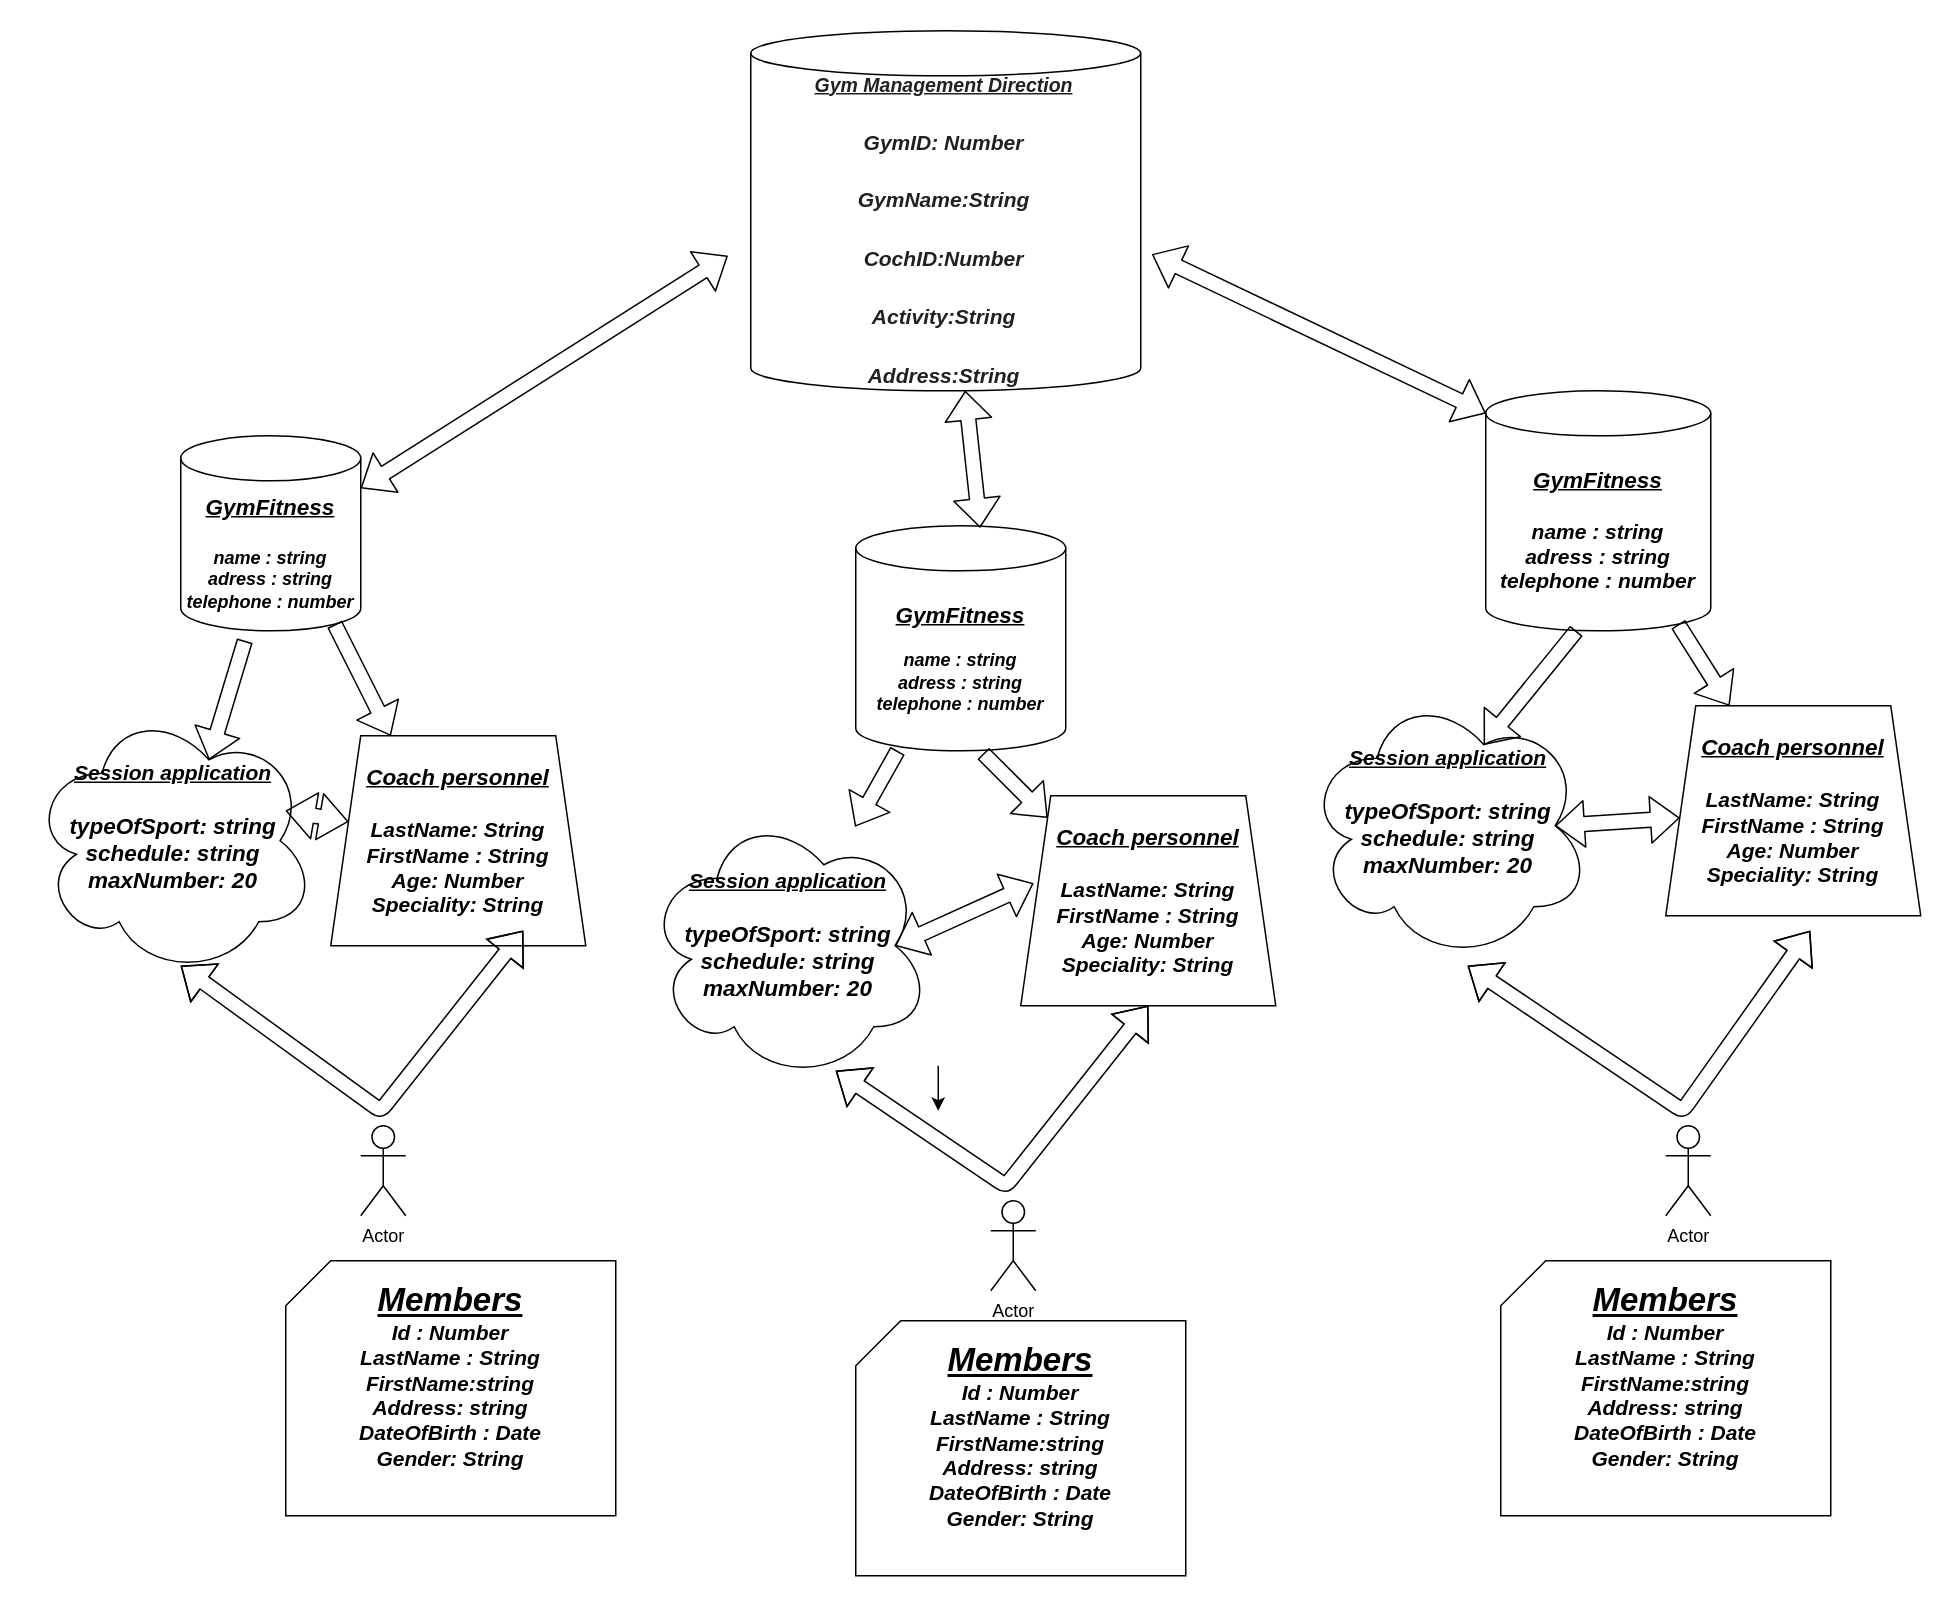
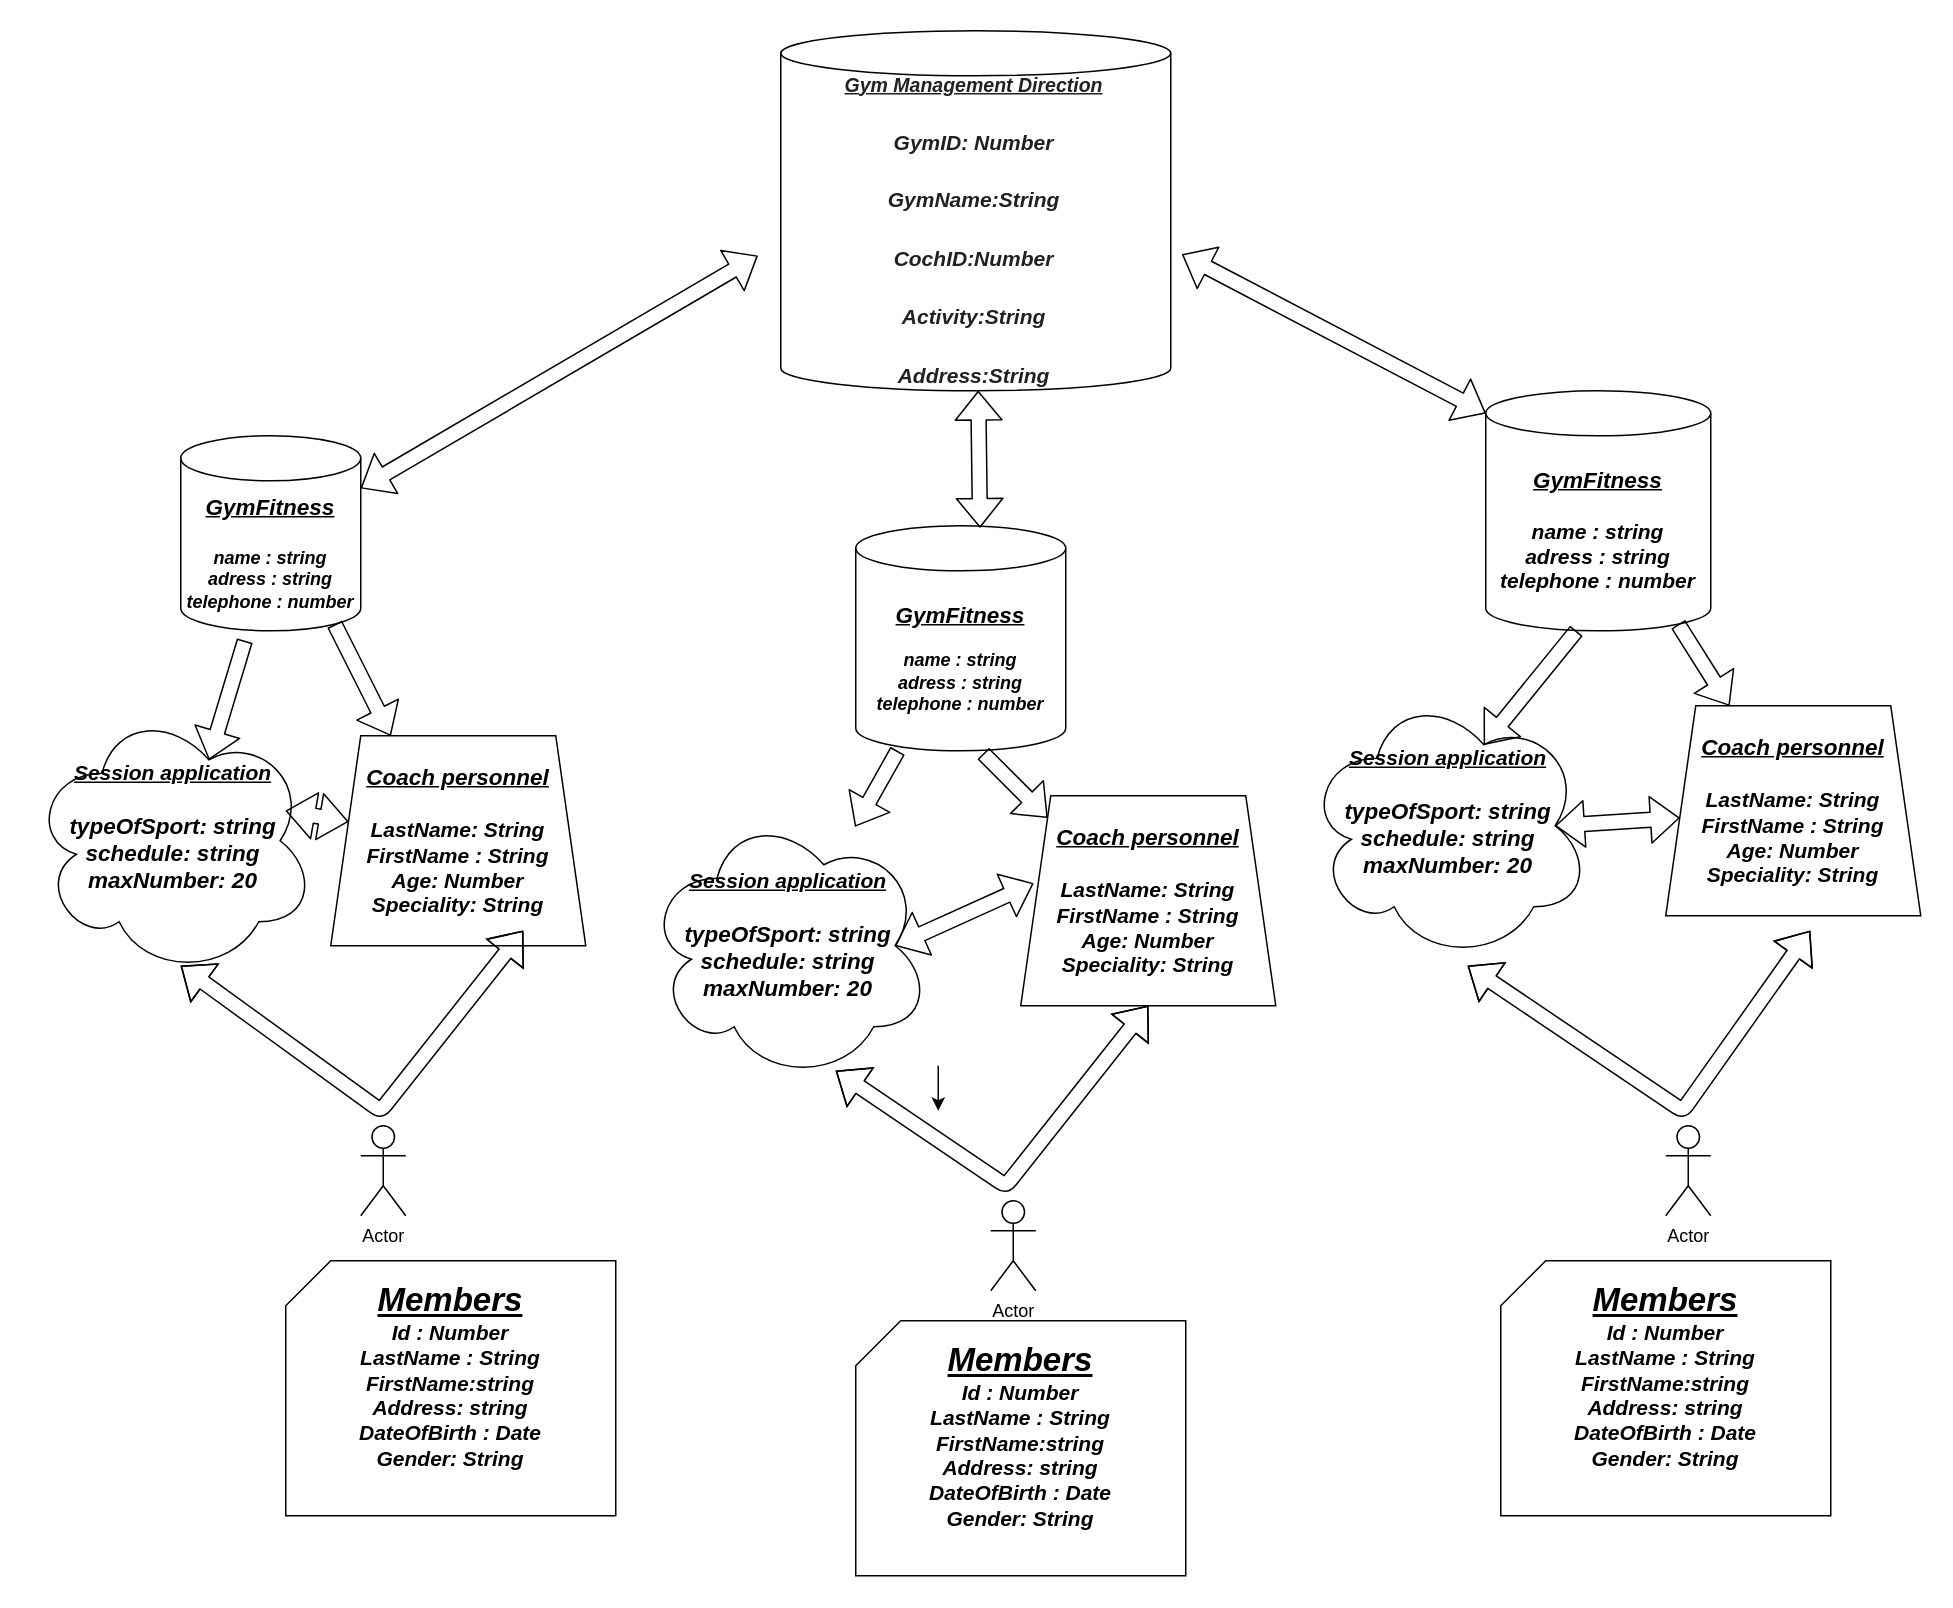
node "Gym Management DirectionGymID: NumberGymName:StringCochID:NumberActivity:StringAddress:String": moved (946, 211) -> (976, 211)
